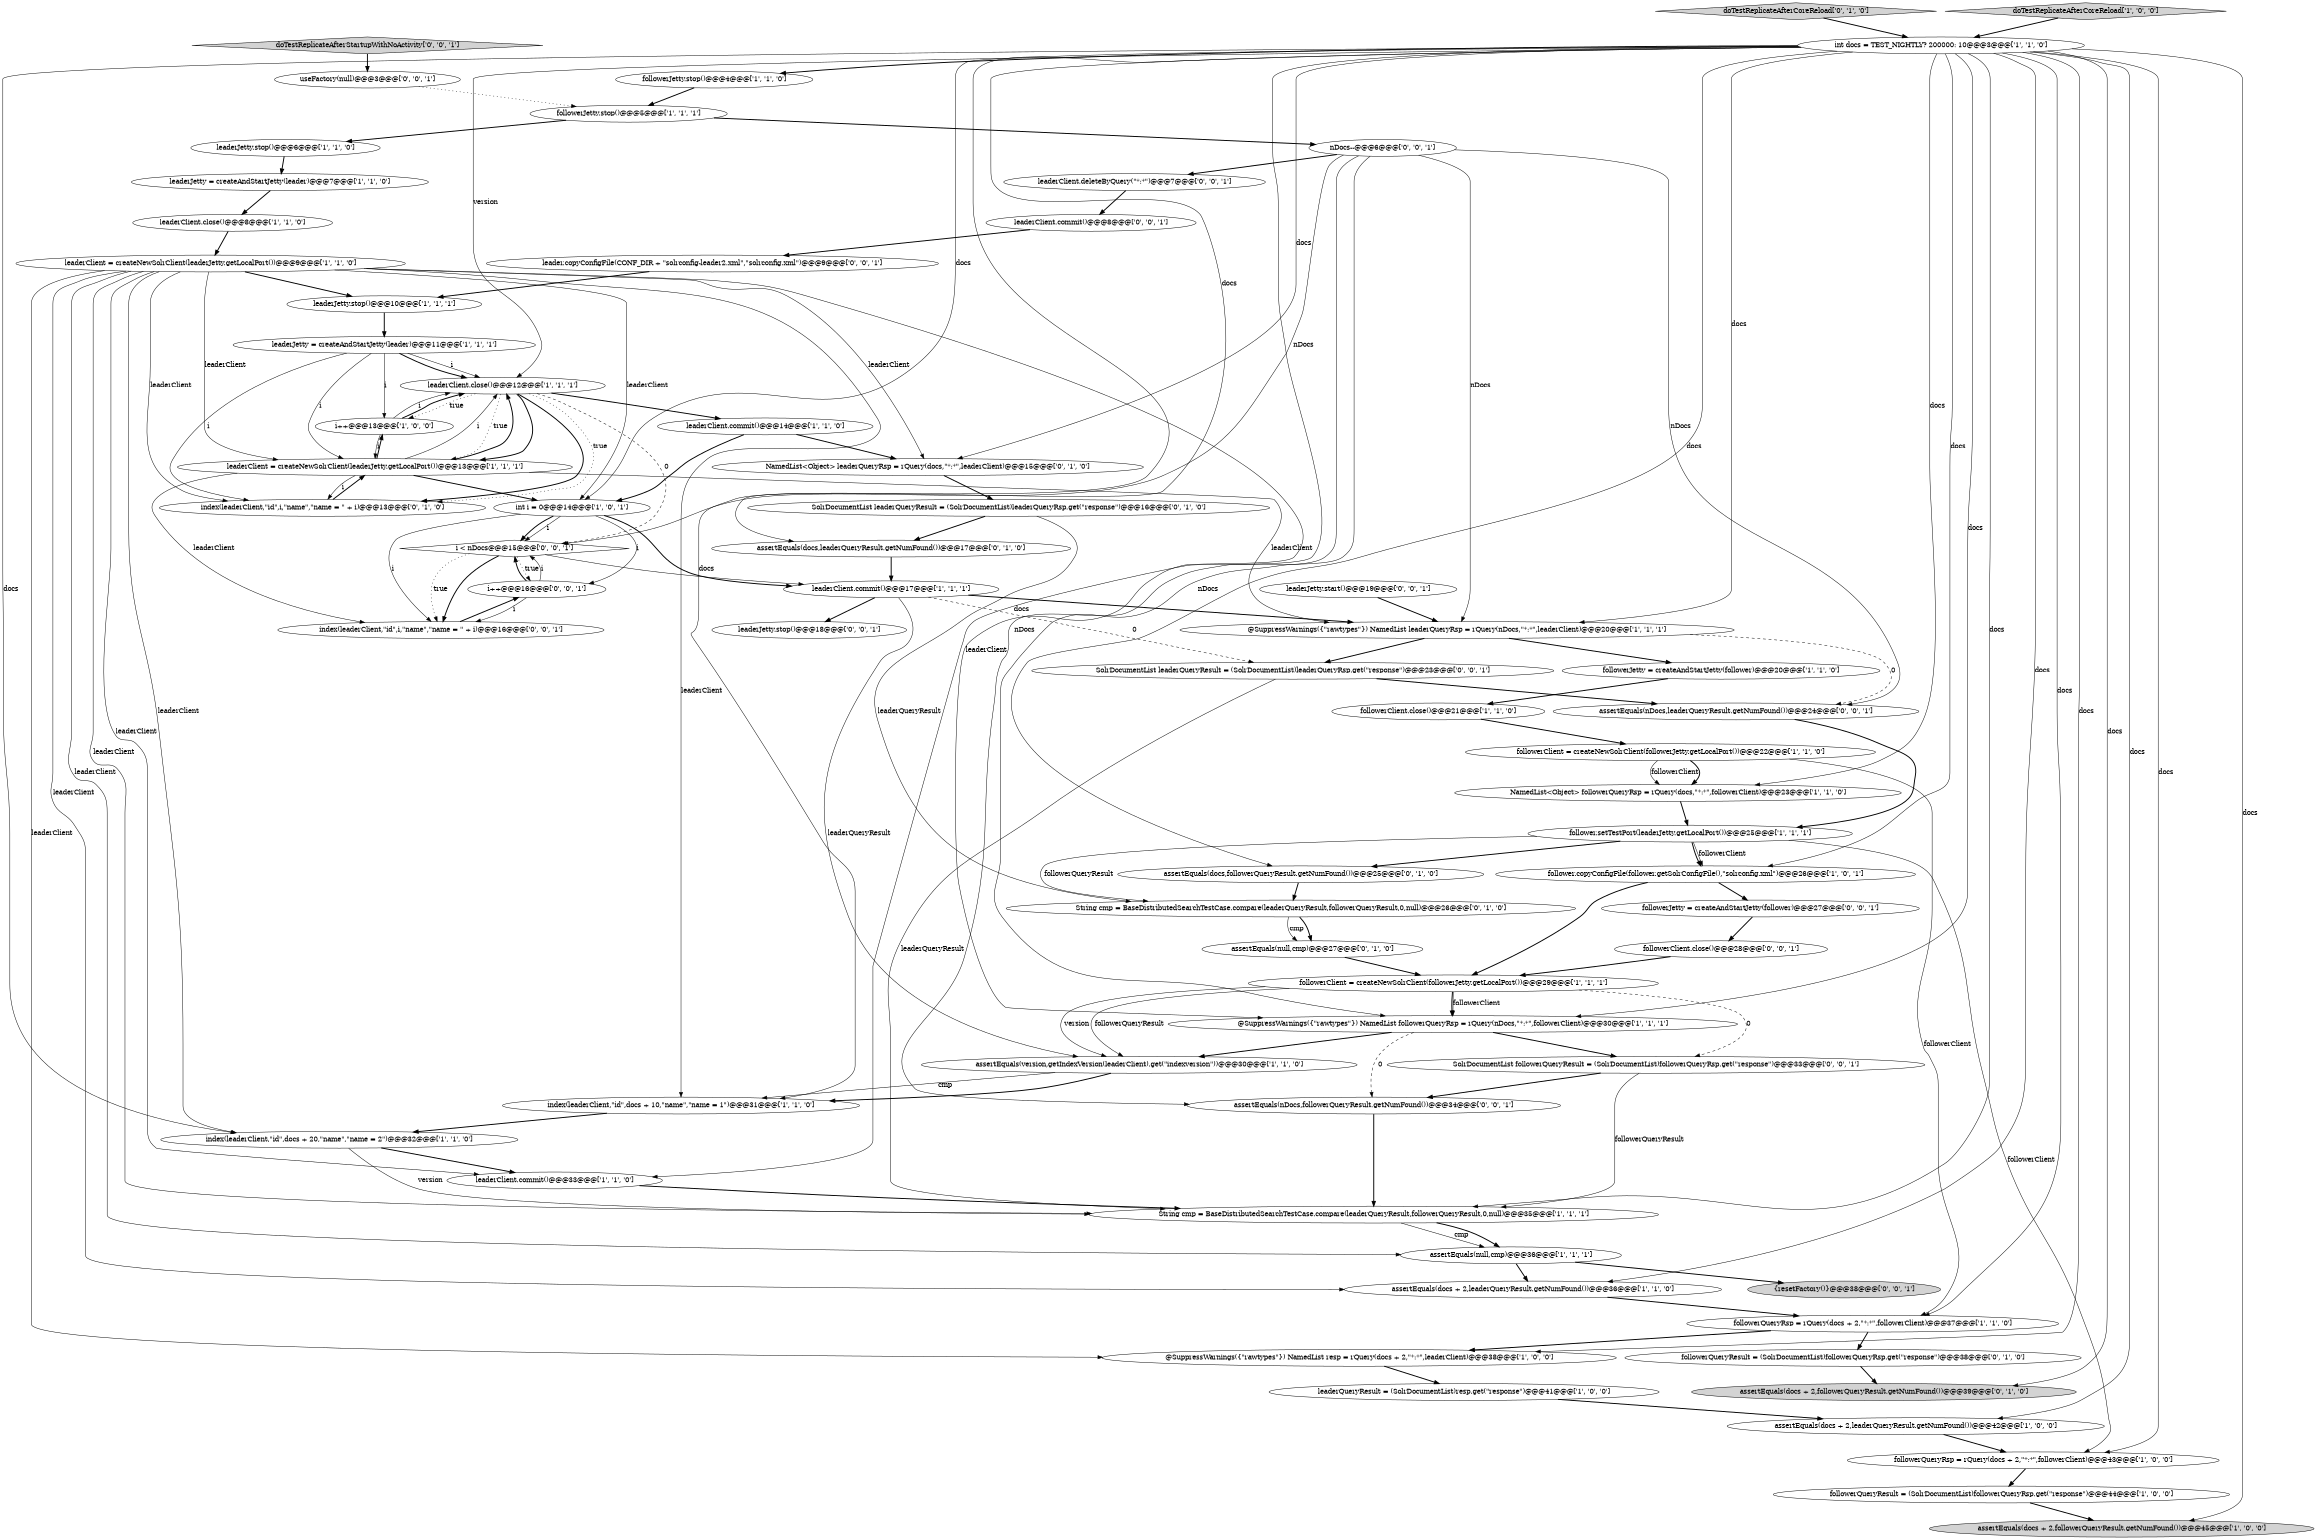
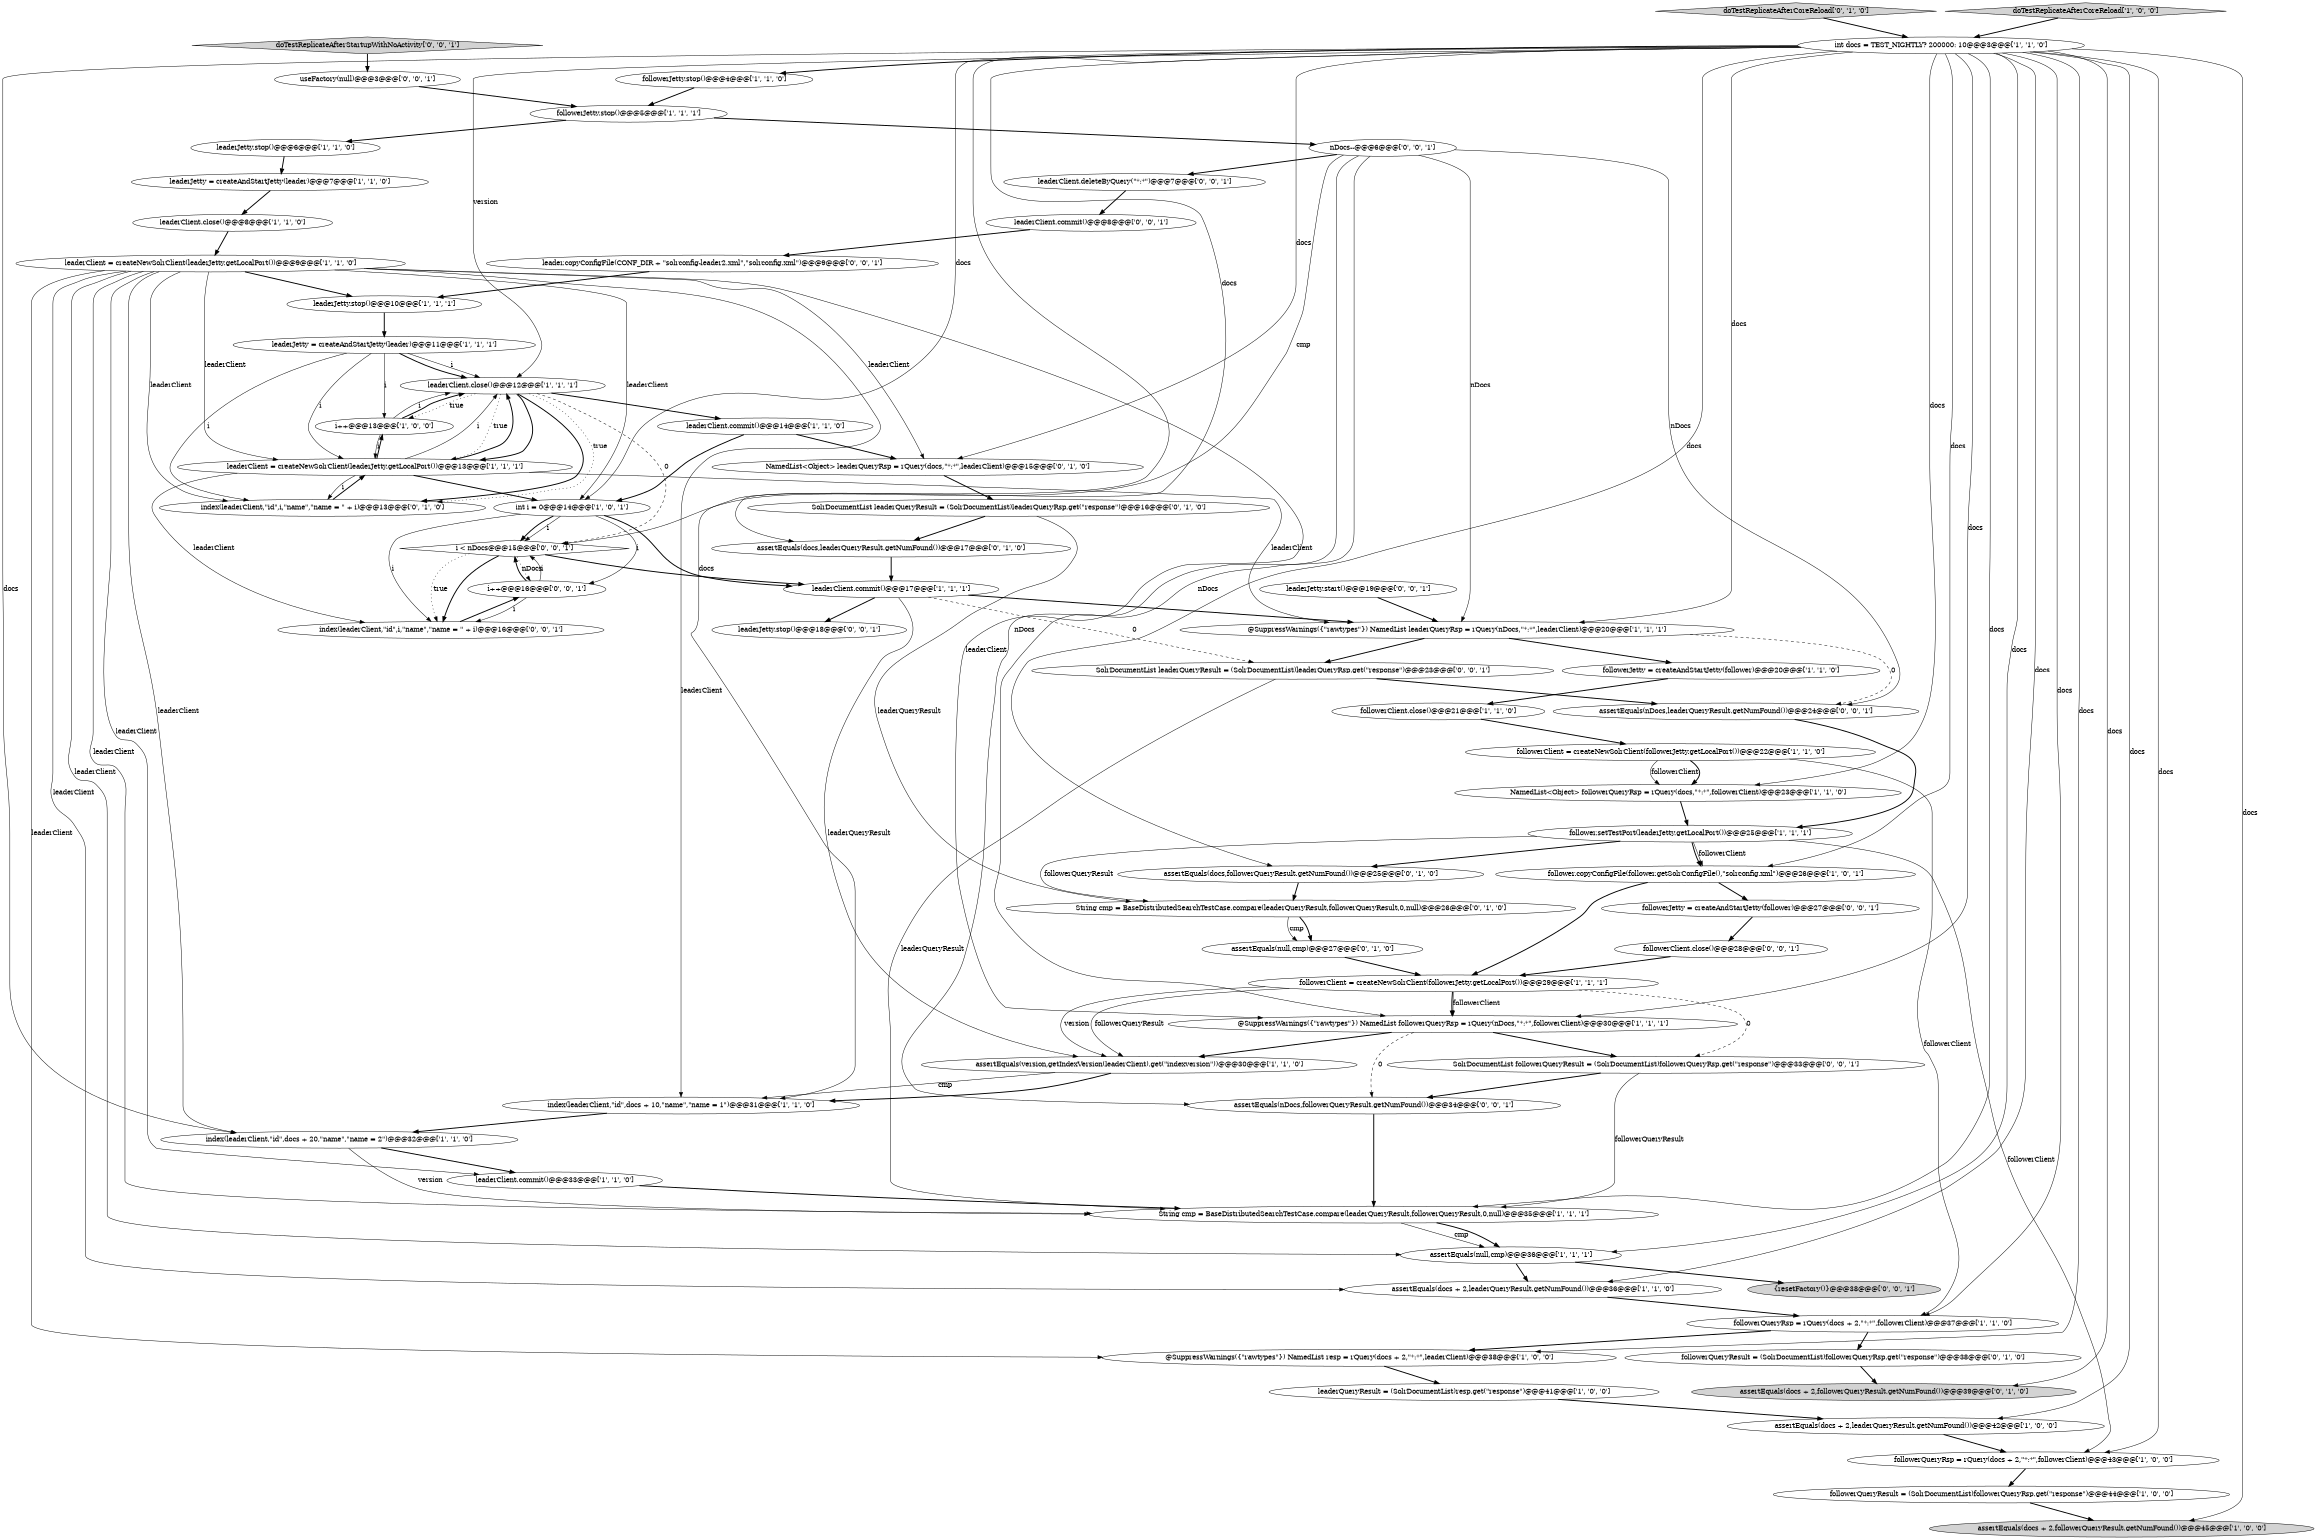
edge "useFactory(null)@@@3@@@['0', '0', '1']" -> "followerJetty.stop()@@@5@@@['1', '1', '1']": style dotted -> bold
edge "nDocs--@@@6@@@['0', '0', '1']" -> "i < nDocs@@@15@@@['0', '0', '1']": label "nDocs" -> "cmp"
edge "int docs = TEST_NIGHTLY? 200000: 10@@@3@@@['1', '1', '0']" -> "leaderClient.commit()@@@33@@@['1', '1', '0']": now "int docs = TEST_NIGHTLY? 200000: 10@@@3@@@['1', '1', '0']" -> "assertEquals(null,cmp)@@@36@@@['1', '1', '1']"
edge "i < nDocs@@@15@@@['0', '0', '1']" -> "i++@@@16@@@['0', '0', '1']": label "true" -> "nDocs"
edge "i < nDocs@@@15@@@['0', '0', '1']" -> "leaderClient.commit()@@@17@@@['1', '1', '1']": style solid -> bold
